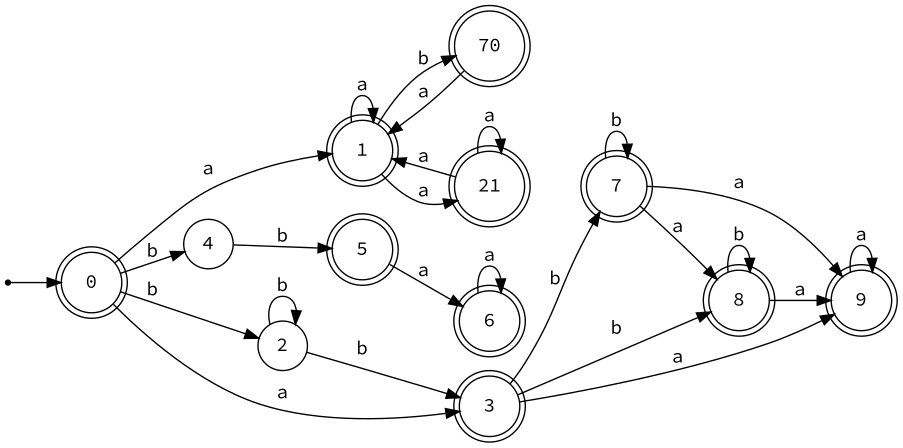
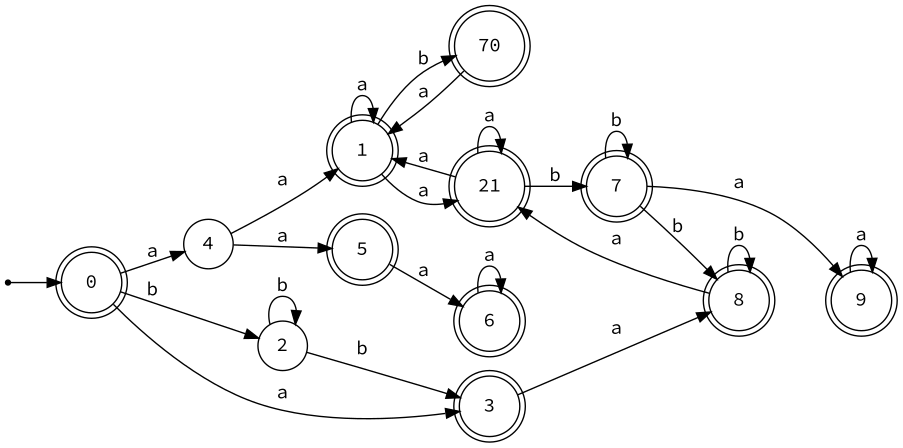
edge "0" -> "1": now "4" -> "1"
edge "7" -> "8": label "a" -> "b"
edge "4" -> "5": label "b" -> "a"
edge "0" -> "4": label "b" -> "a"
edge "8" -> "9": now "8" -> "21"
edge "3" -> "7": now "21" -> "7"
edge "3" -> "8": label "b" -> "a"
edge "3" -> "9": removed, label "a"
